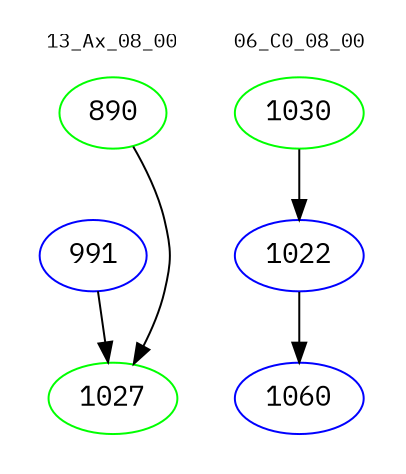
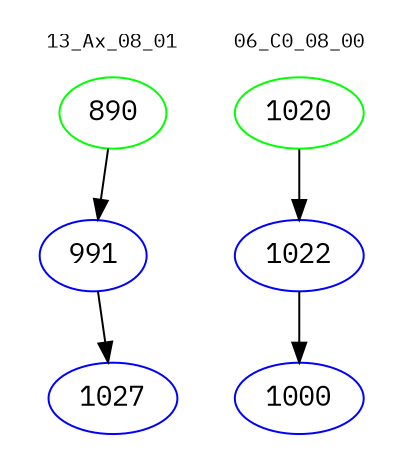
cluster "13_Ax_08_00": label "13_Ax_08_00" -> "13_Ax_08_01"
node "1030": label "1030" -> "1020"
edge "890" -> "1027": now "890" -> "991"
node "1027": color green -> blue
node "1060": label "1060" -> "1000"
